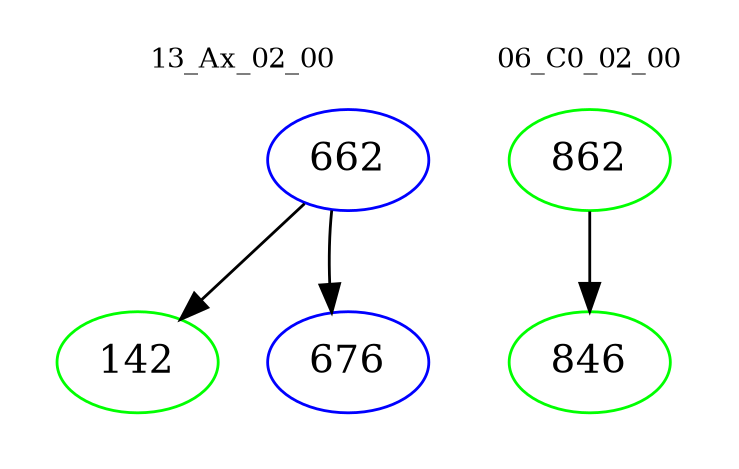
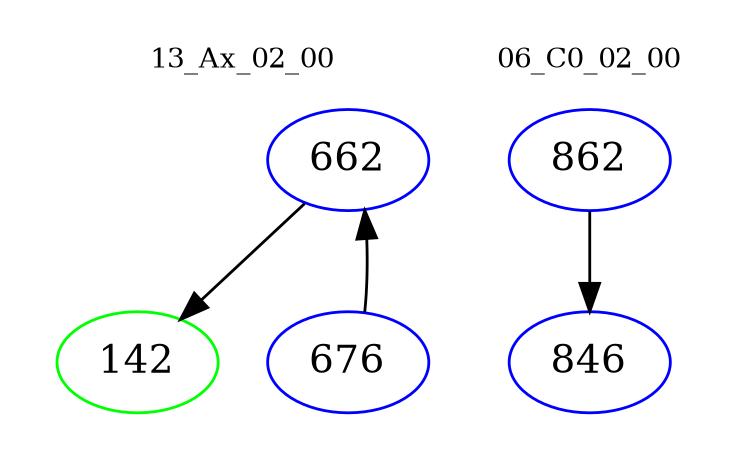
node "862": color green -> blue
edge "662" -> "676": reversed
node "846": color green -> blue
